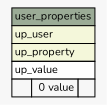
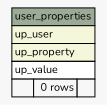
node "user_properties": text "0 value" -> "0 rows"
